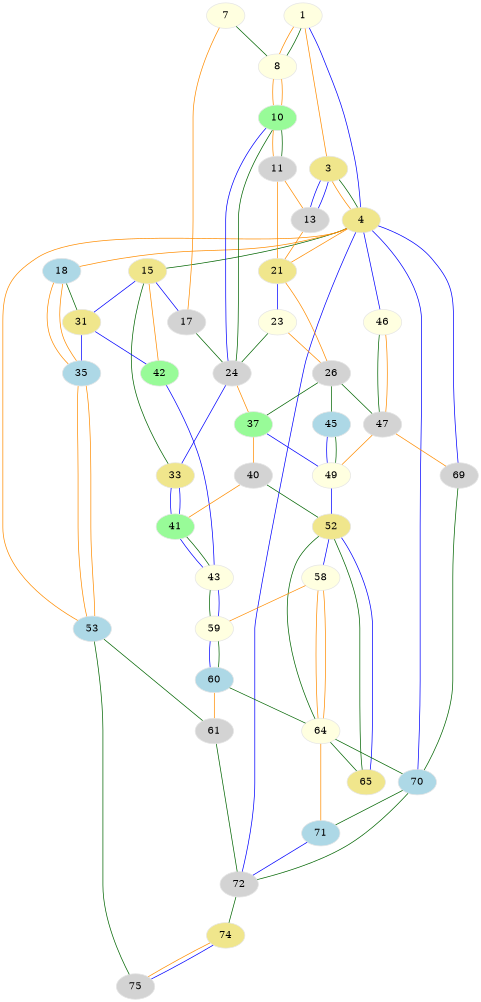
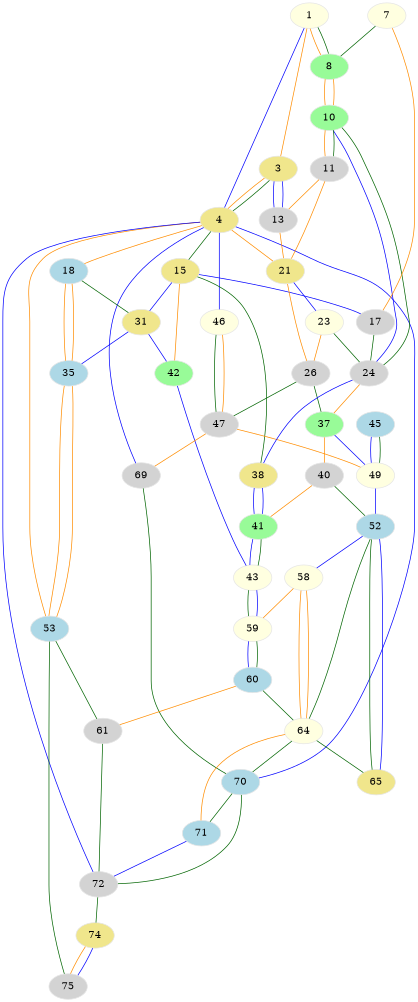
node "8": fillcolor lightyellow -> palegreen
edge "26" -- "45": removed
node "33": label "33" -> "38"
node "52": fillcolor khaki -> lightblue
